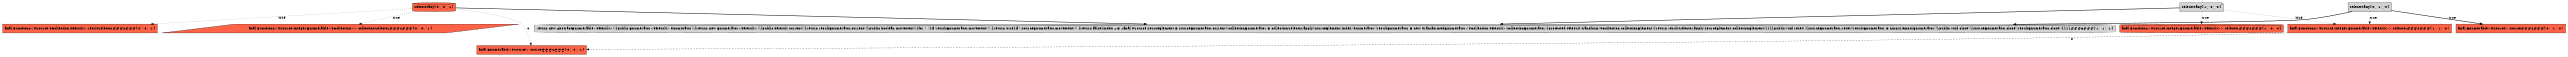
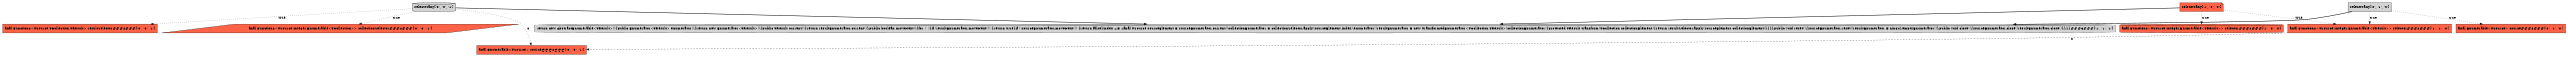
node "selectMany['0', '0', '1']": fillcolor tomato -> lightgray
node "selectMany['1', '0', '0']": fillcolor lightgray -> tomato
edge "selectMany['0', '1', '0']" -> "final Enumerable<TSource> source@@@2@@@['0', '1', '0']": style bold -> dotted
